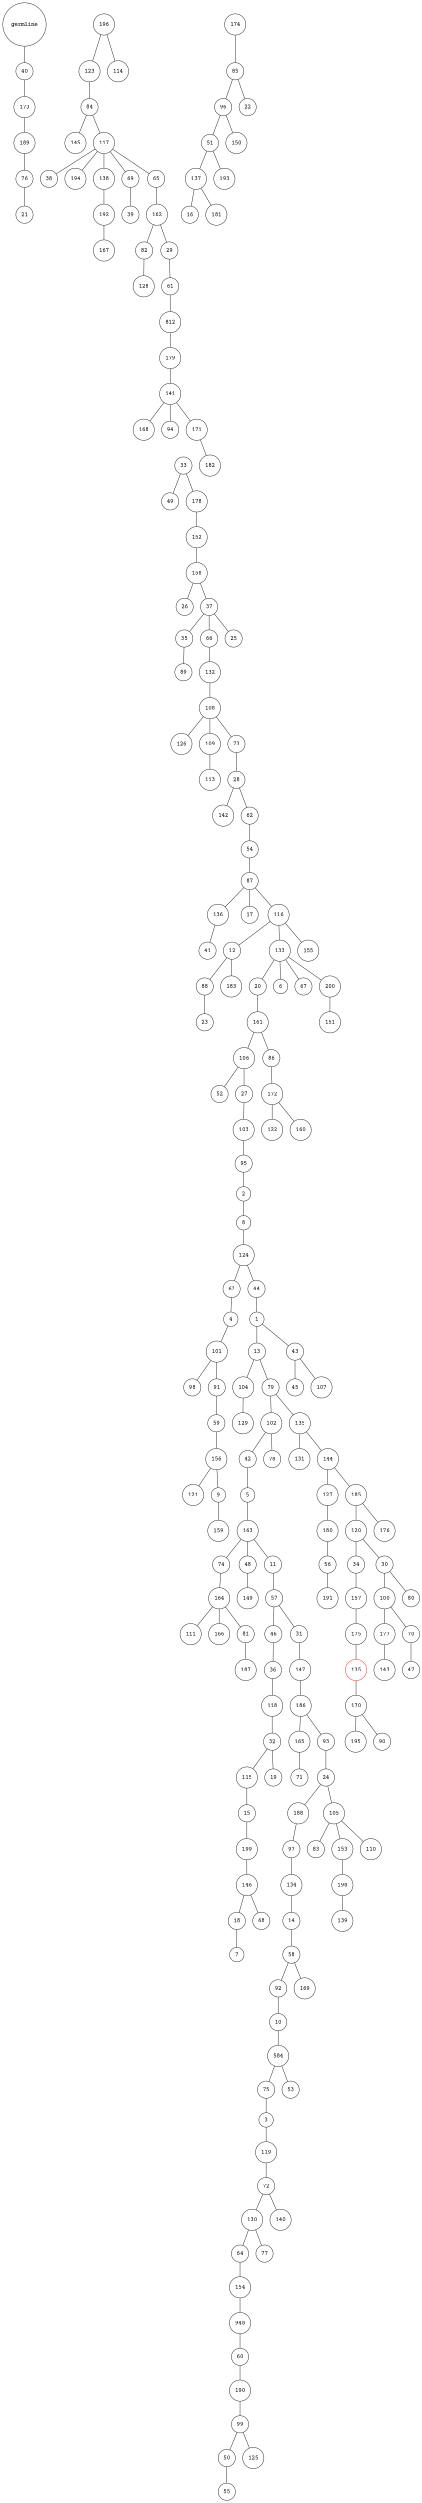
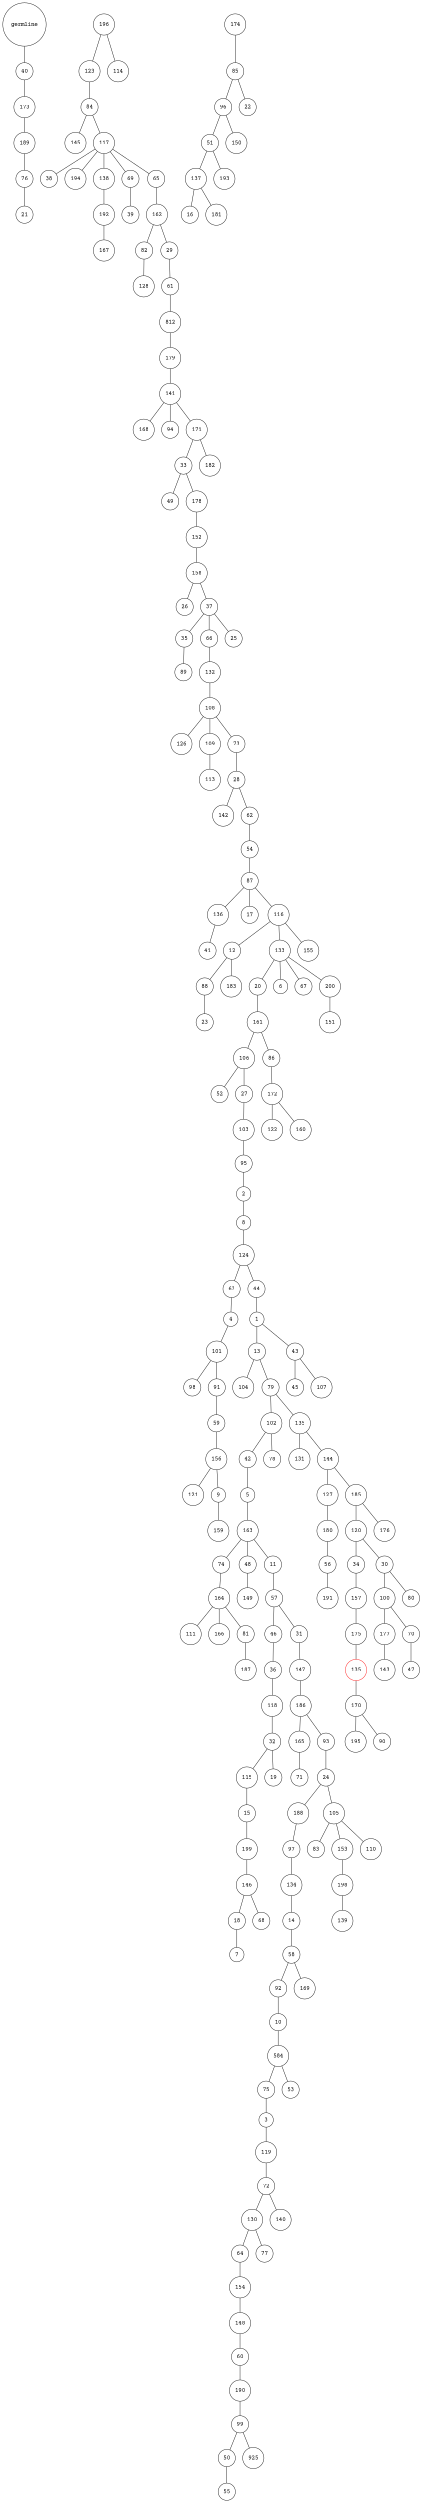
edge "171" -- "33": added
node "129": removed
node "948": label "948" -> "148"
node "125": label "125" -> "925"
